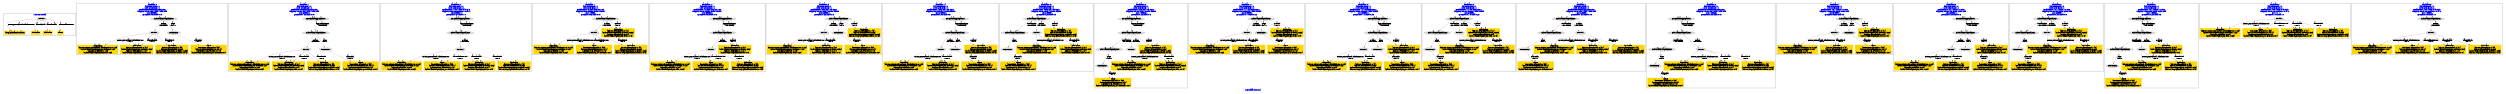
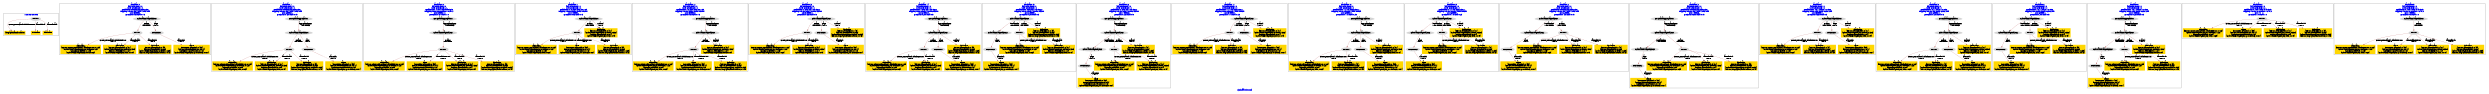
cluster "1-correct model": label "1-correct model" -> "1-correct correct"
node "name": removed
